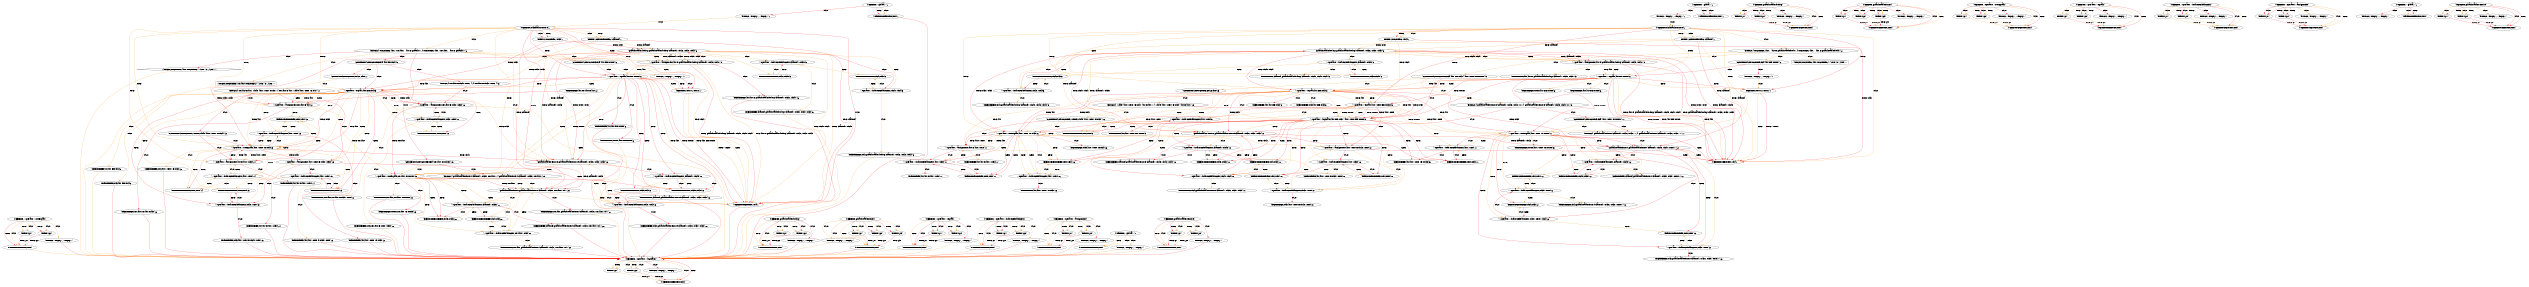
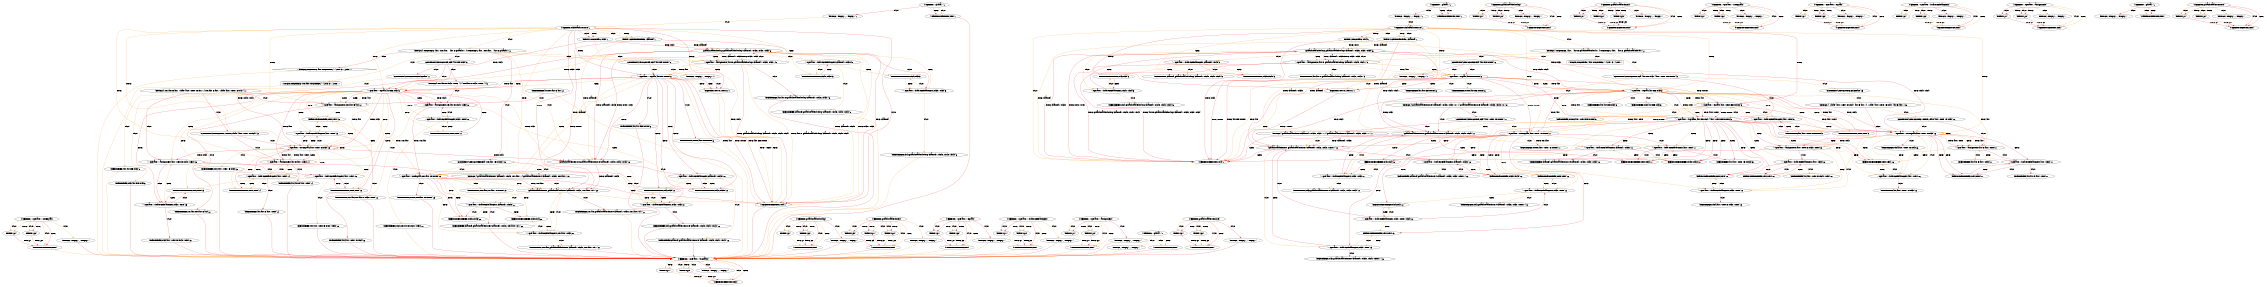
edge "(<operator>.logicalOr,list == nick || list->next == NULL)" -> "(<operator>.equals,list->next == NULL)": label "DDG: NULL" -> "AST: "
node "(IDENTIFIER,NULL,list->next == NULL)": added
edge "(<operator>.notEquals,list->next != NULL)" -> "(IDENTIFIER,NULL,list->next != NULL)": label "AST: " -> "DDG: newlist"
node "(IDENTIFIER,NULL,list->next != NULL)": text "31" -> "11"
edge "(<operator>.notEquals,list->next != NULL)" -> "(<operator>.indirectFieldAccess,nick->next->nick)": removed, label "CDG:"
edge "(IDENTIFIER,newlist,newlist != NULL)" -> "(METHOD,<operator>.logicalOr)": removed
